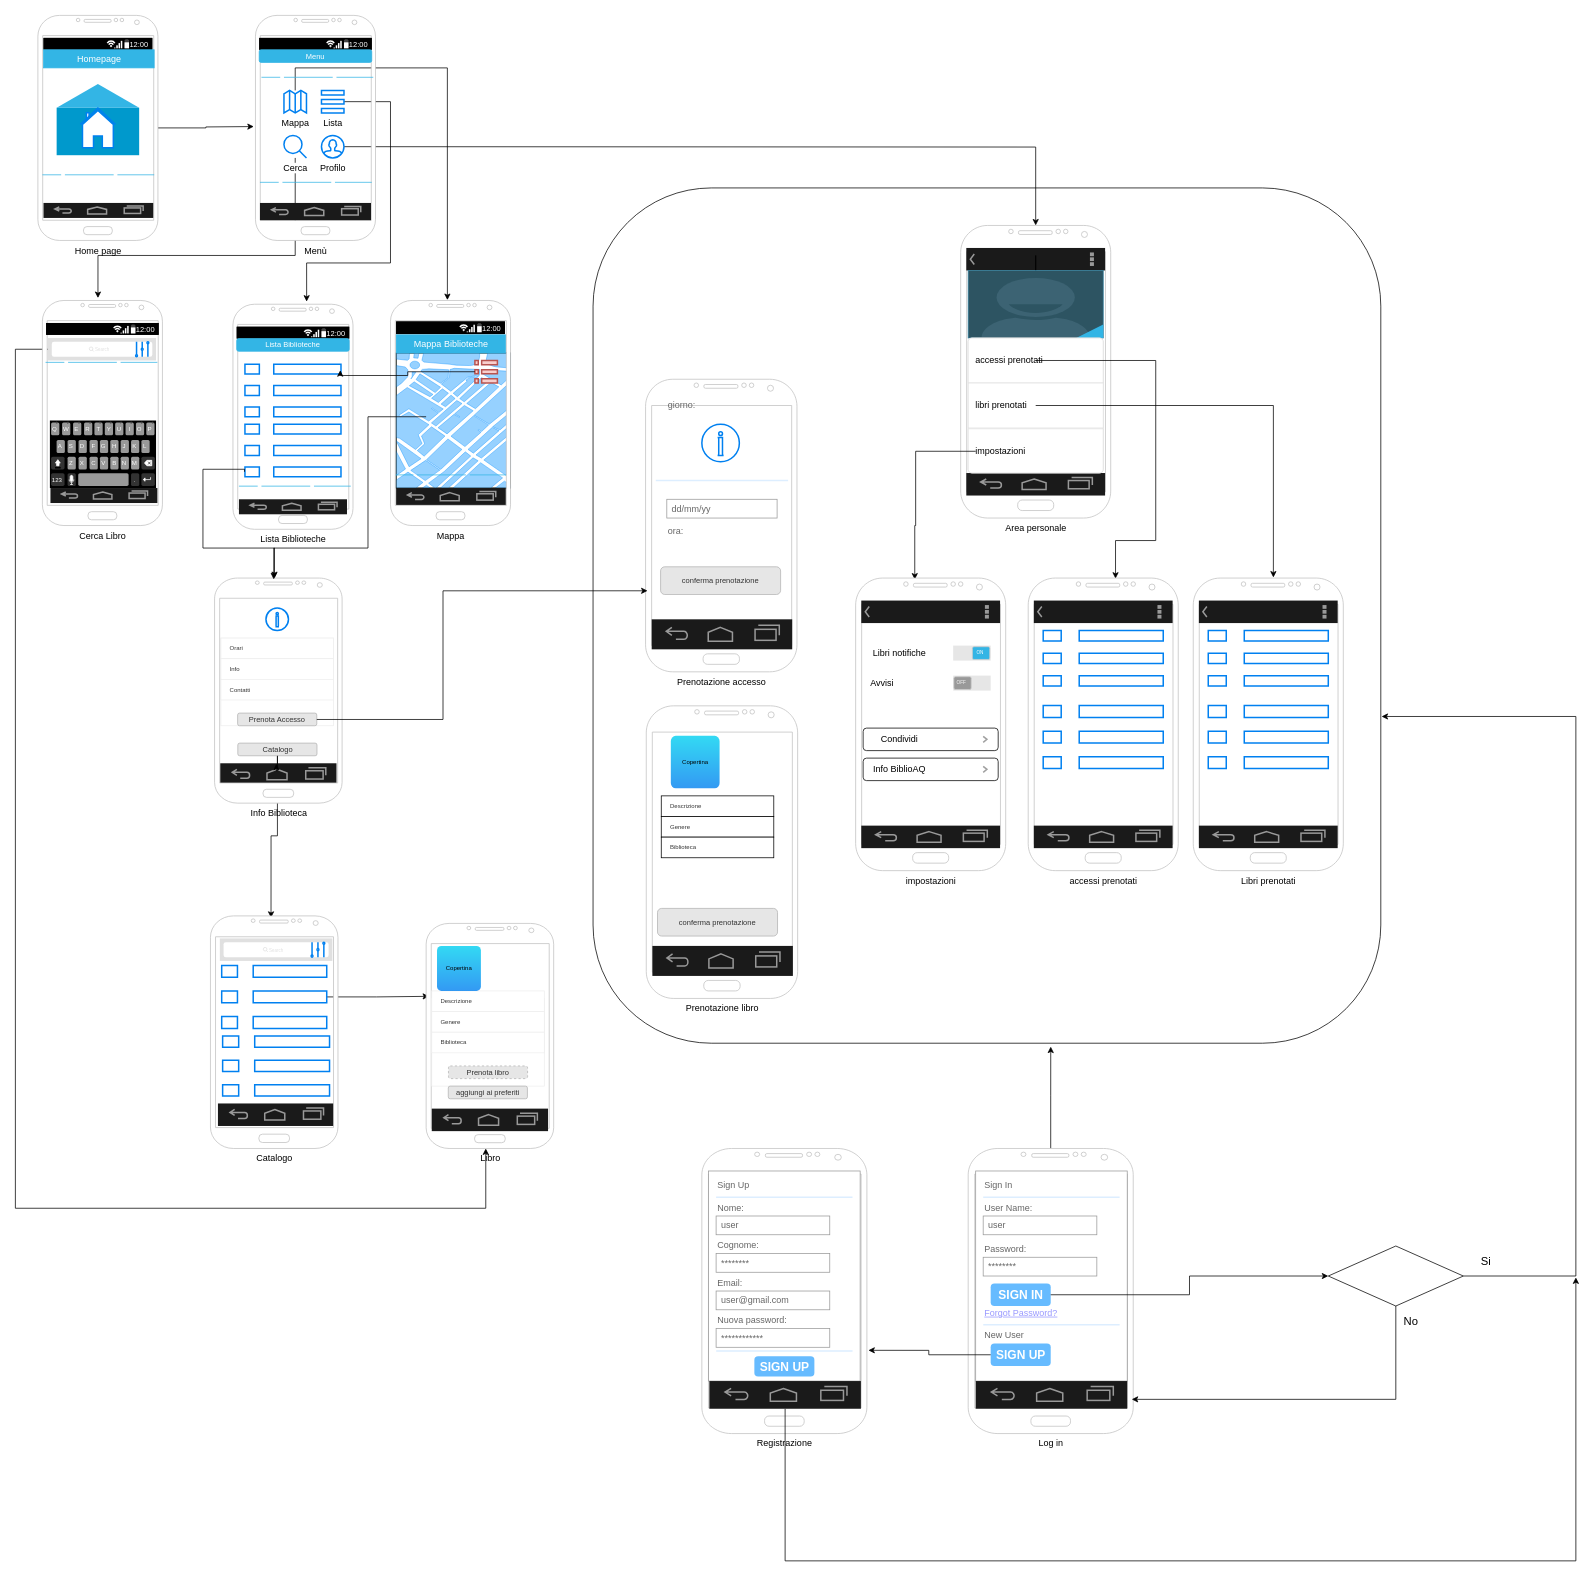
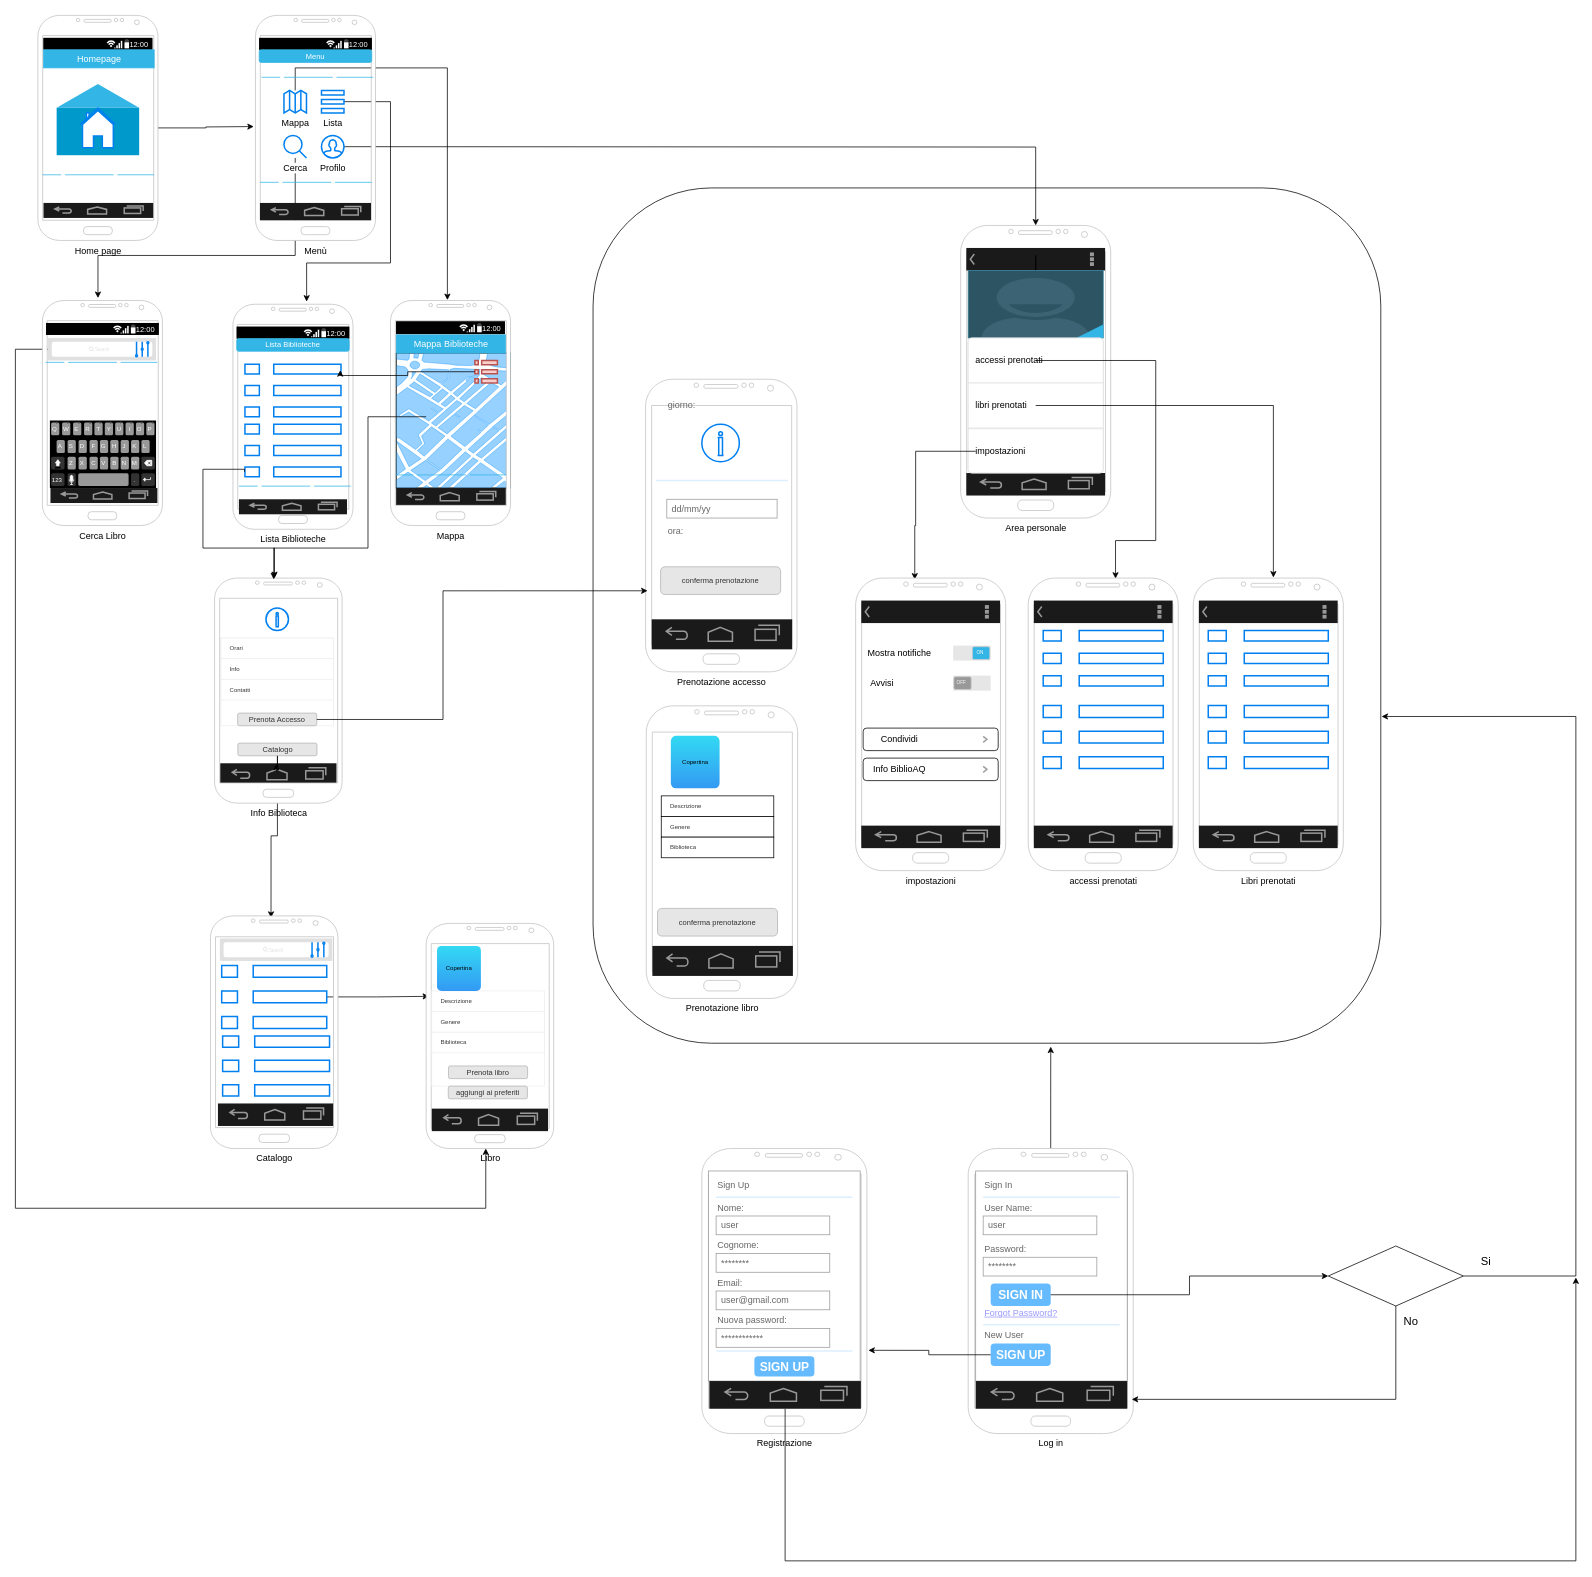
node "Libri notifiche": label "Libri notifiche" -> "Mostra notifiche"
node "Prenota libro": style dashed -> solid
